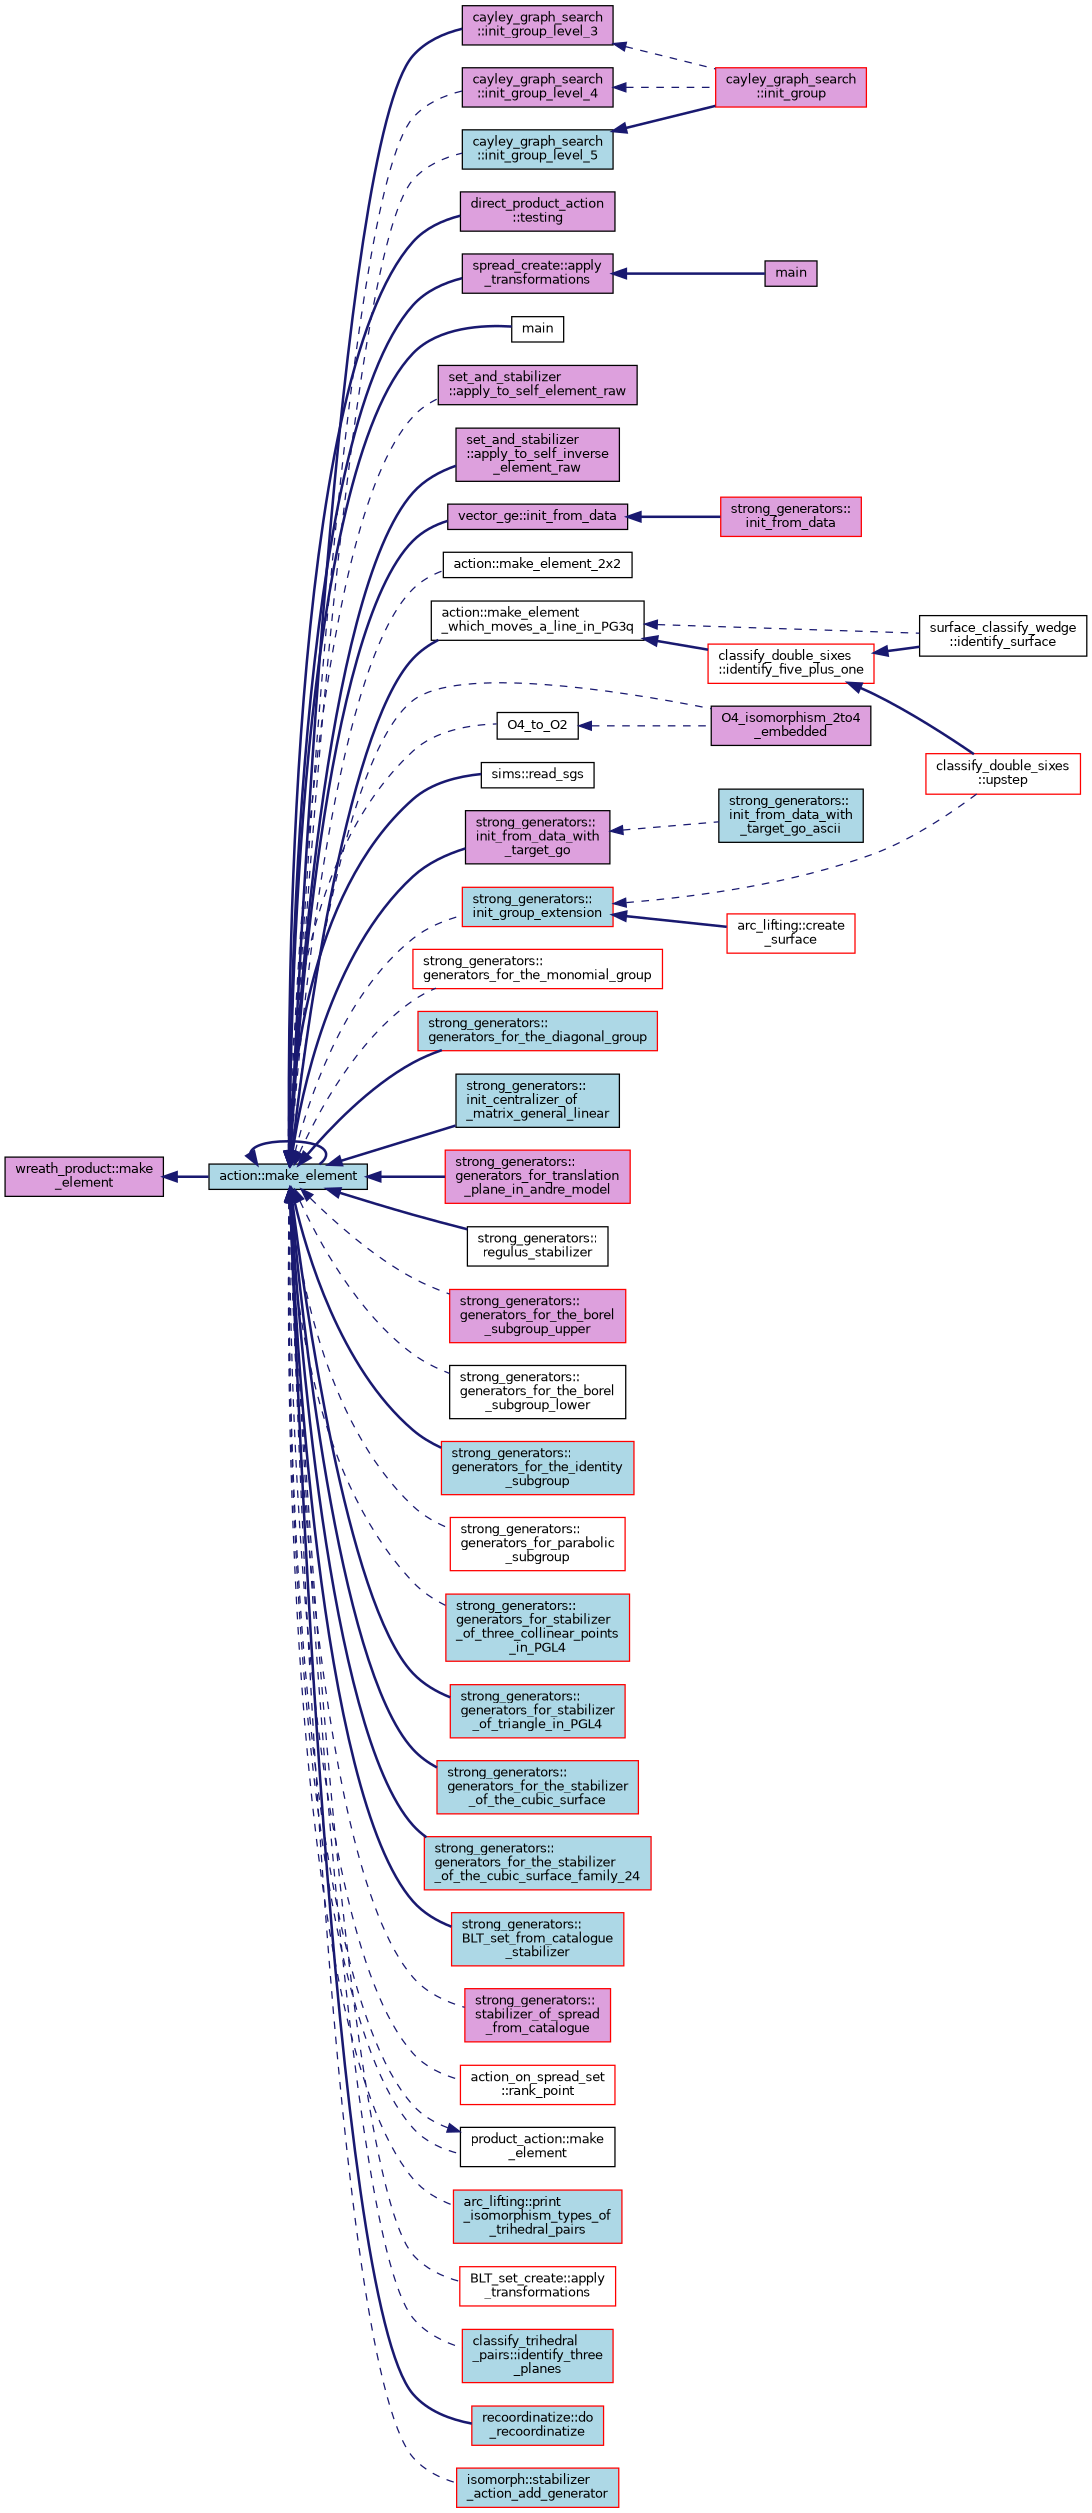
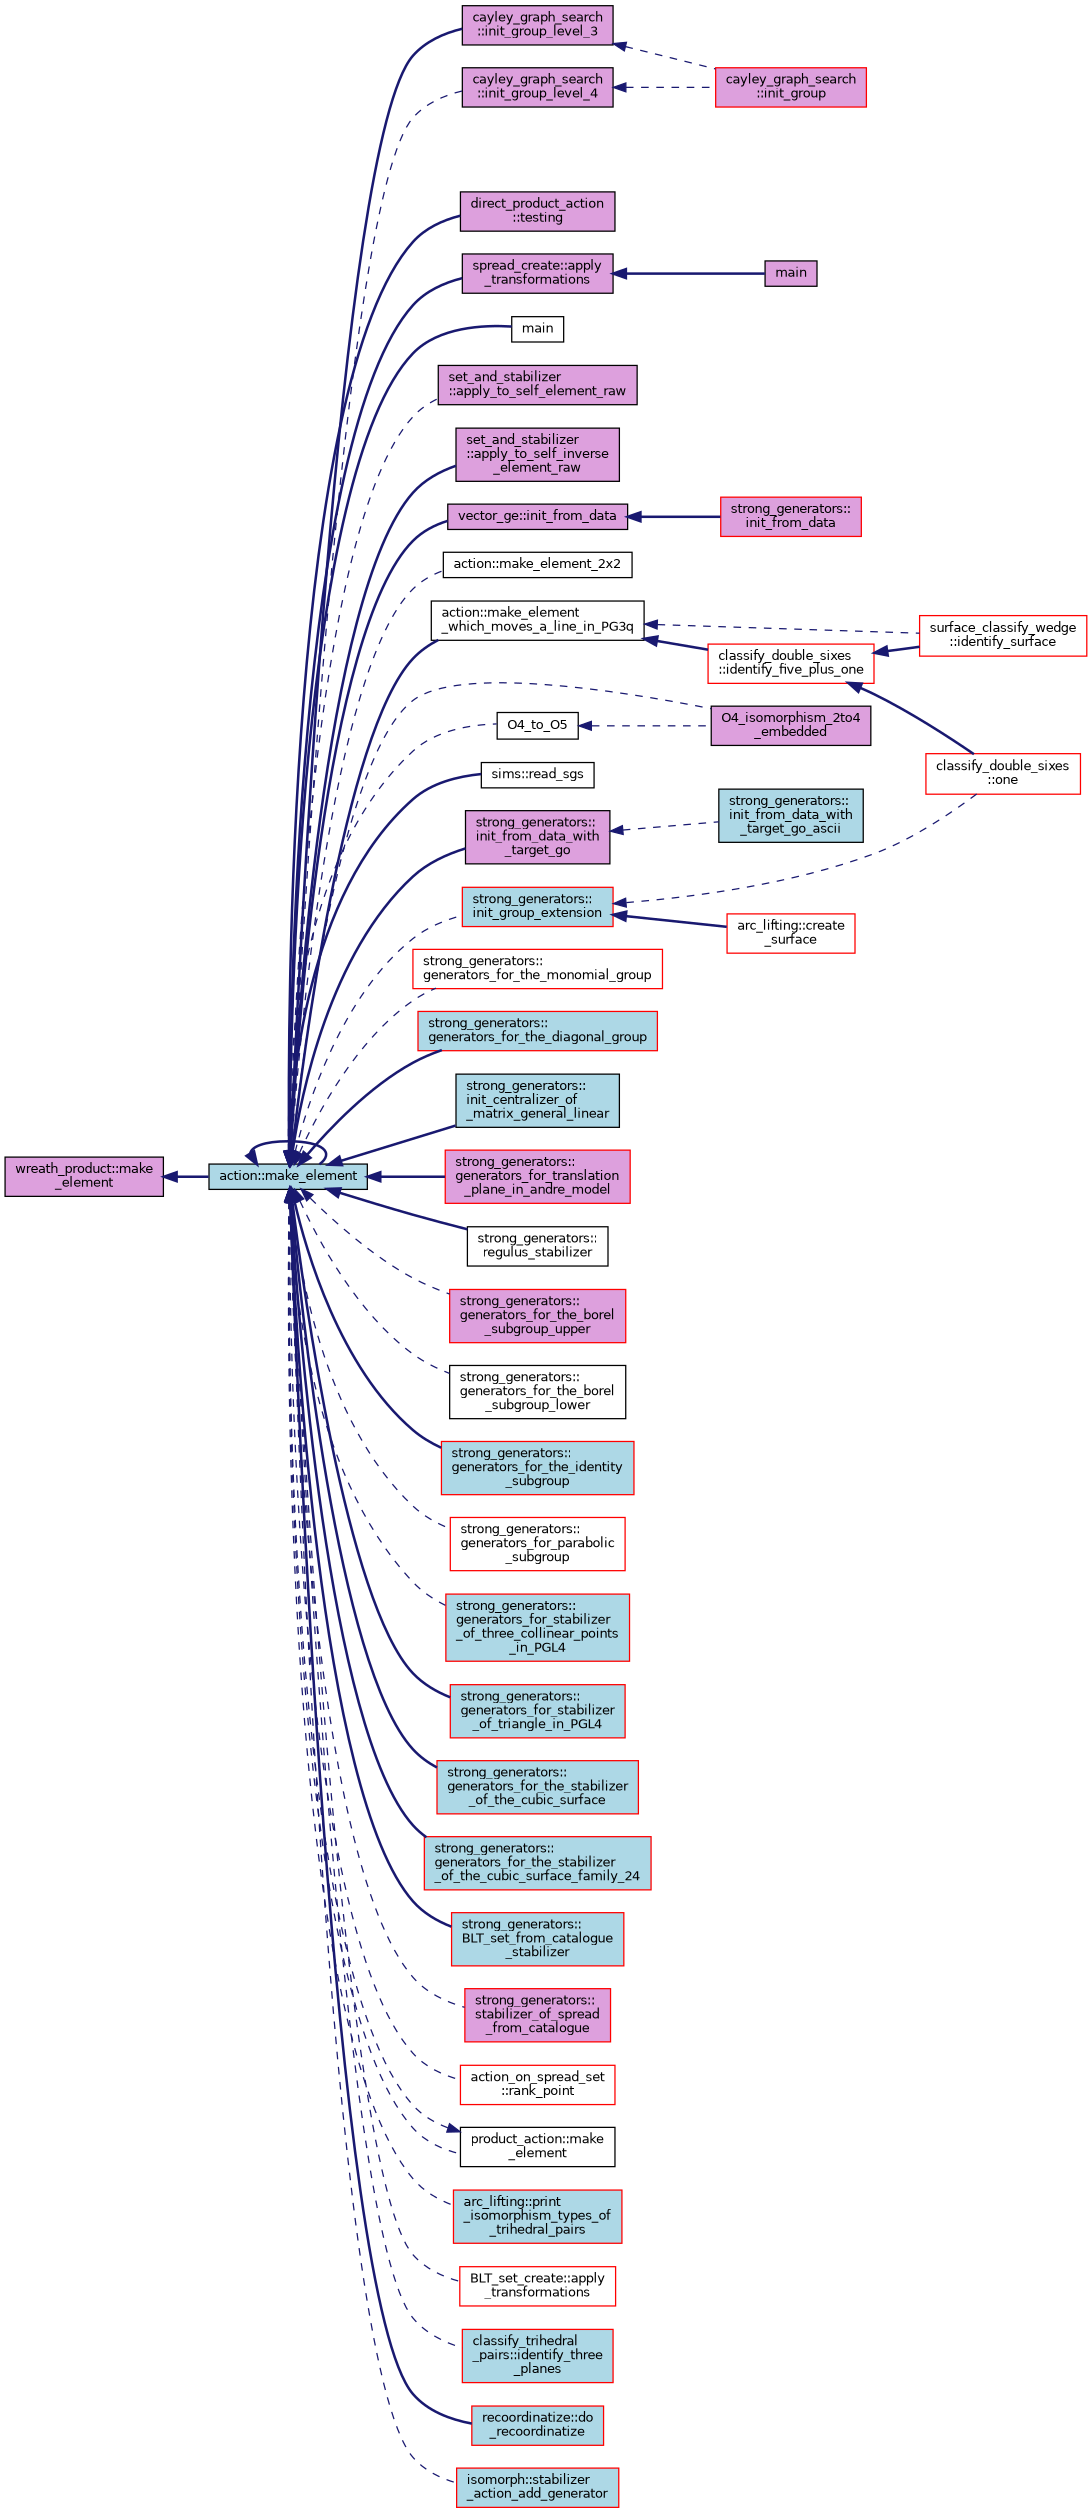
node "cayley_graph_search ::init_group_level_5": removed
node "surface_classify_wedge ::identify_surface": color black -> red
node "O4_to_O2": label "O4_to_O2" -> "O4_to_O5"
node "classify_double_sixes ::upstep": label "classify_double_sixes ::upstep" -> "classify_double_sixes ::one"
